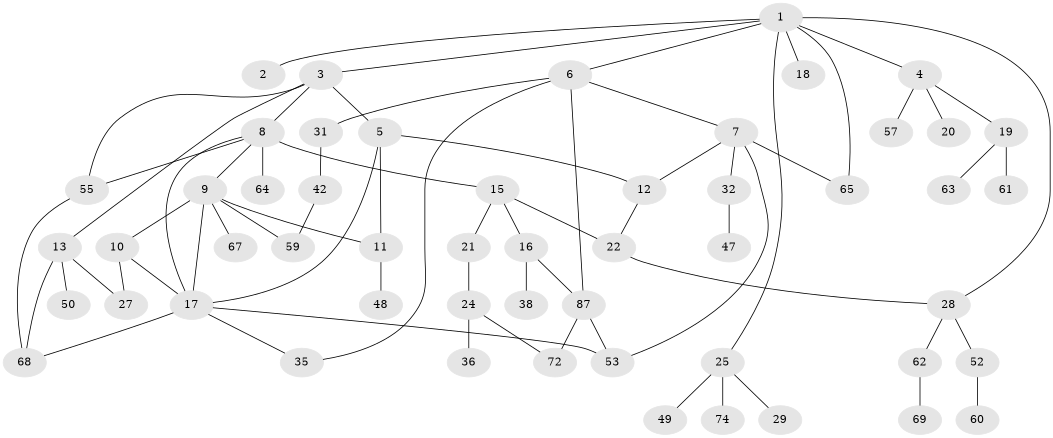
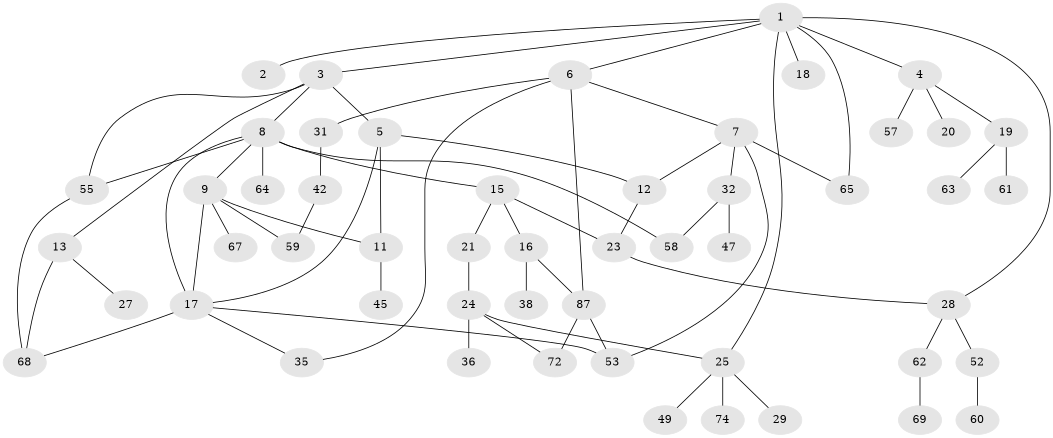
node "10": removed
node "22": label "22" -> "23"
node "58": added
node "50": removed
node "48": label "48" -> "45"
edge "24" -- "25": added
